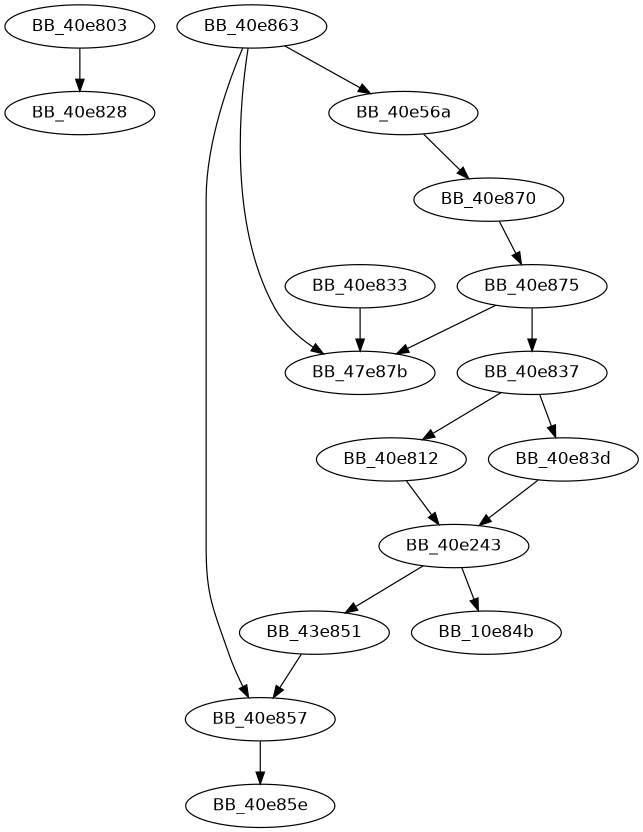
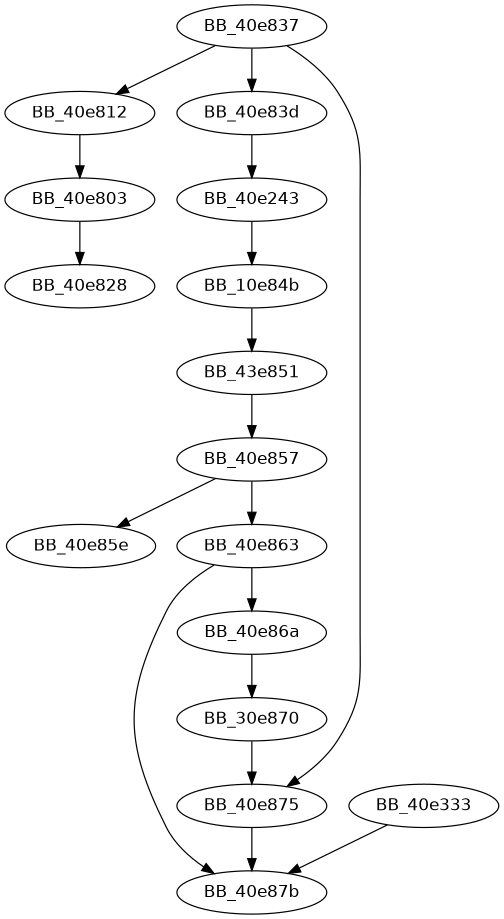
node "BB_40e56a": label "BB_40e56a" -> "BB_40e86a"
node "BB_40e870": label "BB_40e870" -> "BB_30e870"
node "BB_40e833": label "BB_40e833" -> "BB_40e333"
edge "BB_40e875" -> "BB_40e837": reversed
edge "BB_40e863" -> "BB_40e857": reversed
node "BB_47e87b": label "BB_47e87b" -> "BB_40e87b"
edge "BB_40e812" -> "BB_40e243": now "BB_40e812" -> "BB_40e803"
edge "BB_40e243" -> "BB_43e851": now "BB_10e84b" -> "BB_43e851"
